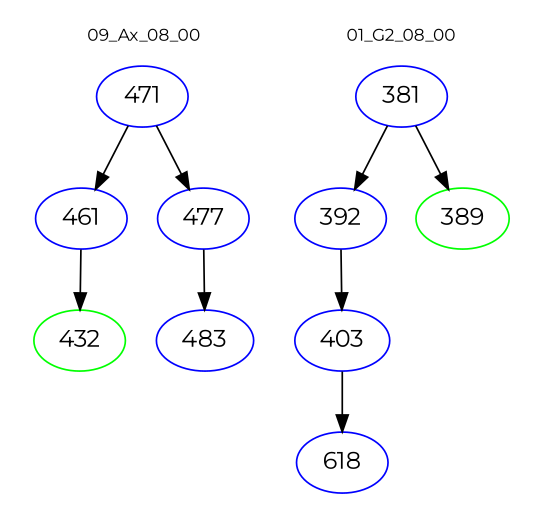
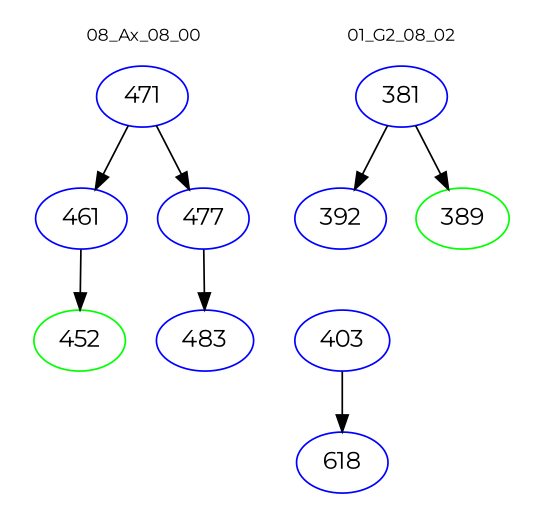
cluster "09_Ax_08_00": label "09_Ax_08_00" -> "08_Ax_08_00"
cluster "01_G2_08_00": label "01_G2_08_00" -> "01_G2_08_02"
edge "392" -> "403": removed
node "432": label "432" -> "452"
